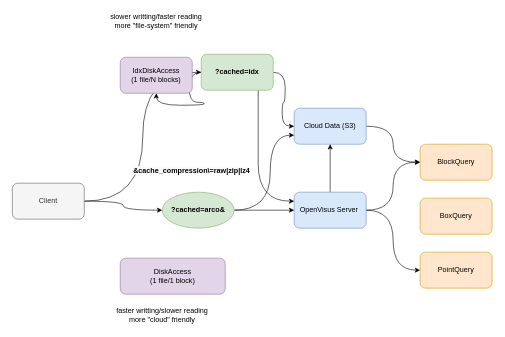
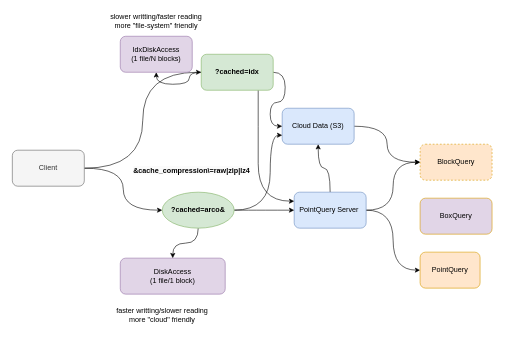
node "IdxDiskAccess (1 file/N blocks)": moved (156, 75) -> (156, 54)
node "Cloud Data (S3)": moved (330, 126) -> (318, 126)
node "BlockQuery": style solid -> dashed
node "Client": moved (48, 201) -> (48, 168)
node "OpenVisus Server": label "OpenVisus Server" -> "PointQuery Server"
node "BoxQuery": fillcolor #ffe6cc -> #e1d5e7
edge "?cached=arco&" -> "DiskAccess (1 file/1 block)": added
node "PointQuery": size 72x36 -> 60x36
